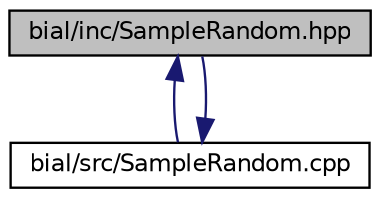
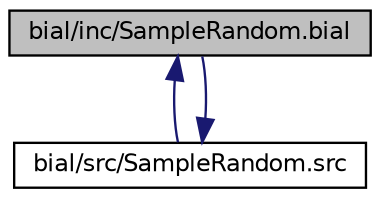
node "bial/inc/SampleRandom.hpp": label "bial/inc/SampleRandom.hpp" -> "bial/inc/SampleRandom.bial"
node "bial/src/SampleRandom.cpp": label "bial/src/SampleRandom.cpp" -> "bial/src/SampleRandom.src"
